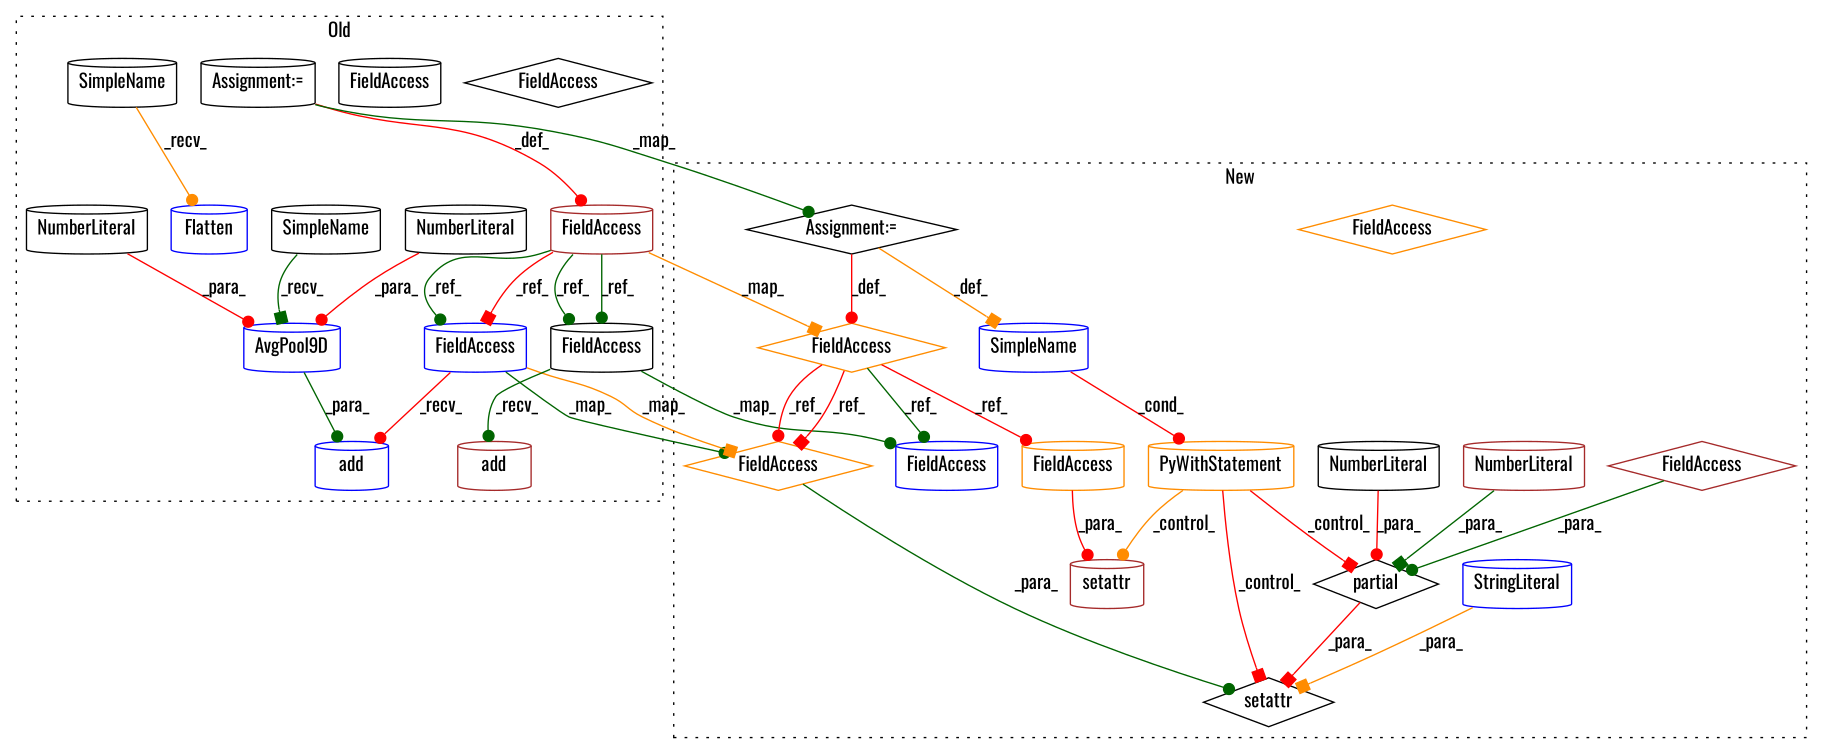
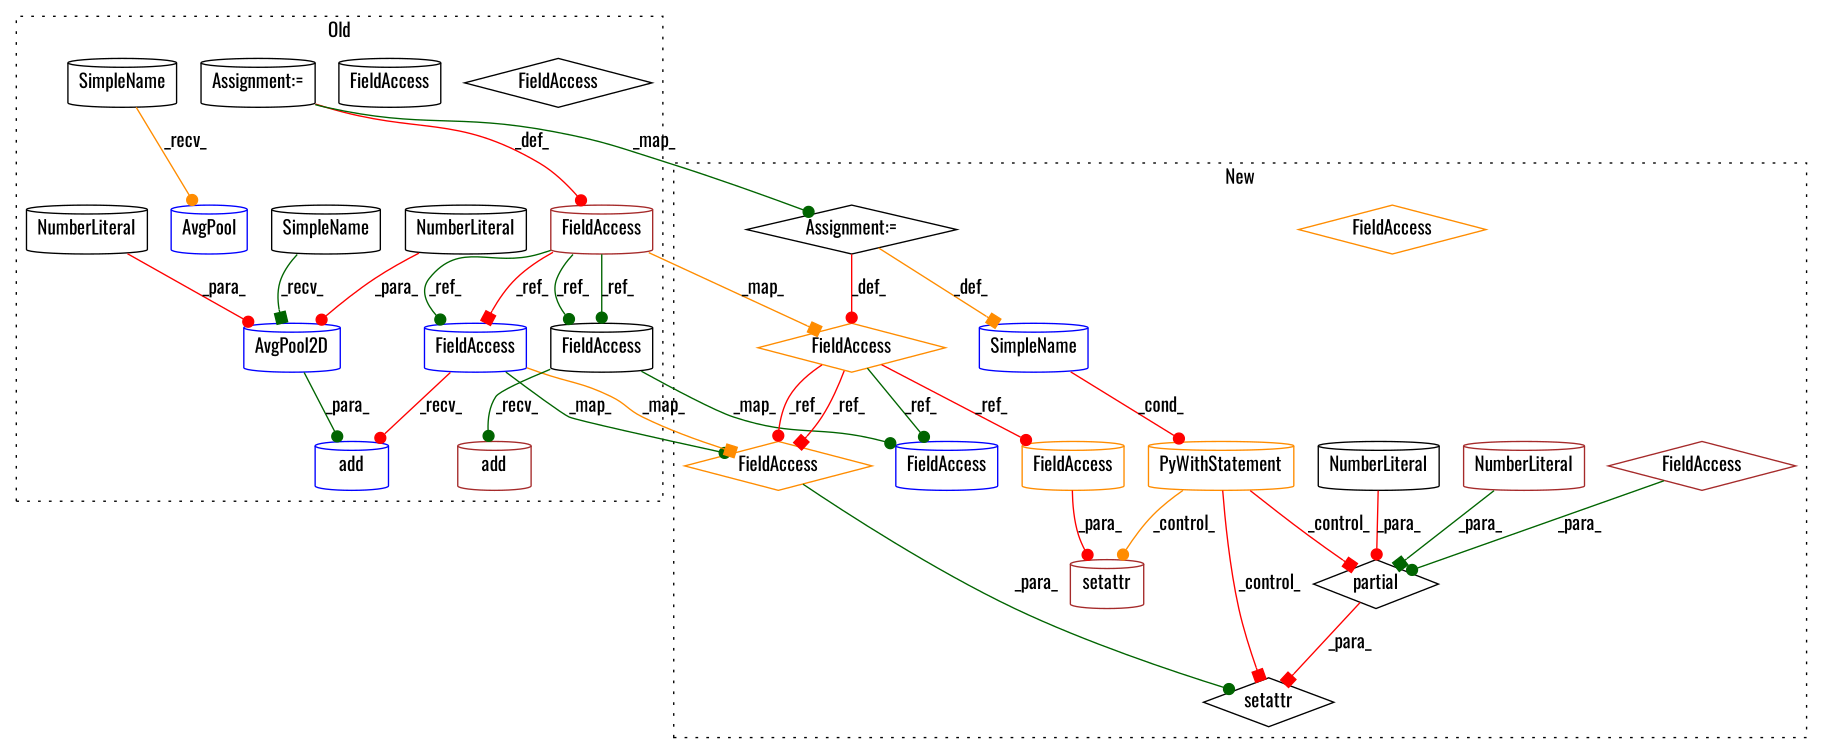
node "Flatten": label "Flatten" -> "AvgPool"
node "AvgPool9D": label "AvgPool9D" -> "AvgPool2D"
node "StringLiteral": removed
